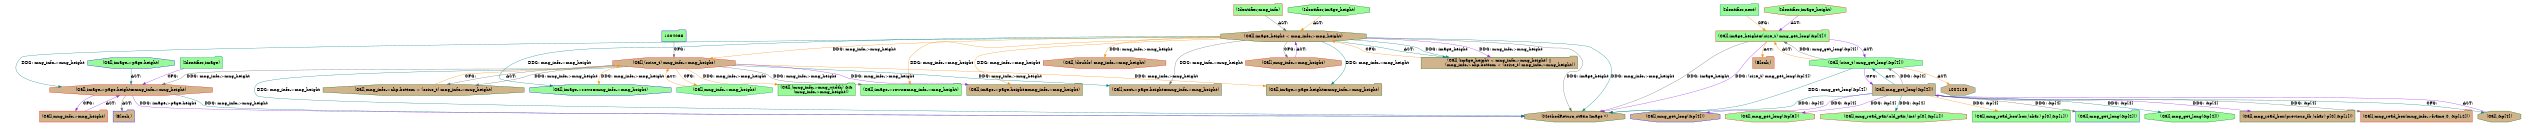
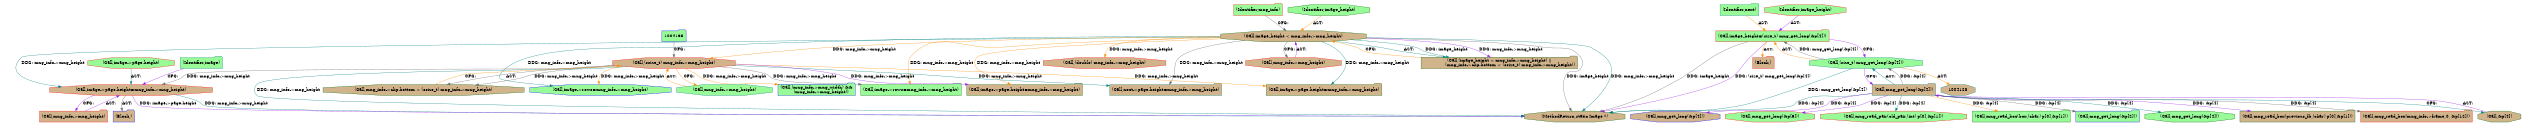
edge "(Identifier,mng_info)" -> "(Call,image_height < mng_info->mng_height)": label "AST: " -> "CFG: "
edge "(Identifier,next)" -> "(Call,image_height=(size_t) mng_get_long(&p[4]))": label "CFG: " -> "AST: "
node "1004095": label "1004095" -> "1004195"
edge "(Call,image_height=(size_t) mng_get_long(&p[4]))" -> "(Call,(size_t) mng_get_long(&p[4]))": label "AST: " -> "CFG: "
node "(Call,image->page.height)": color blue -> red
node "(Call,(mng_info->mng_width) && (mng_info->mng_height))": color darkgreen -> blue
